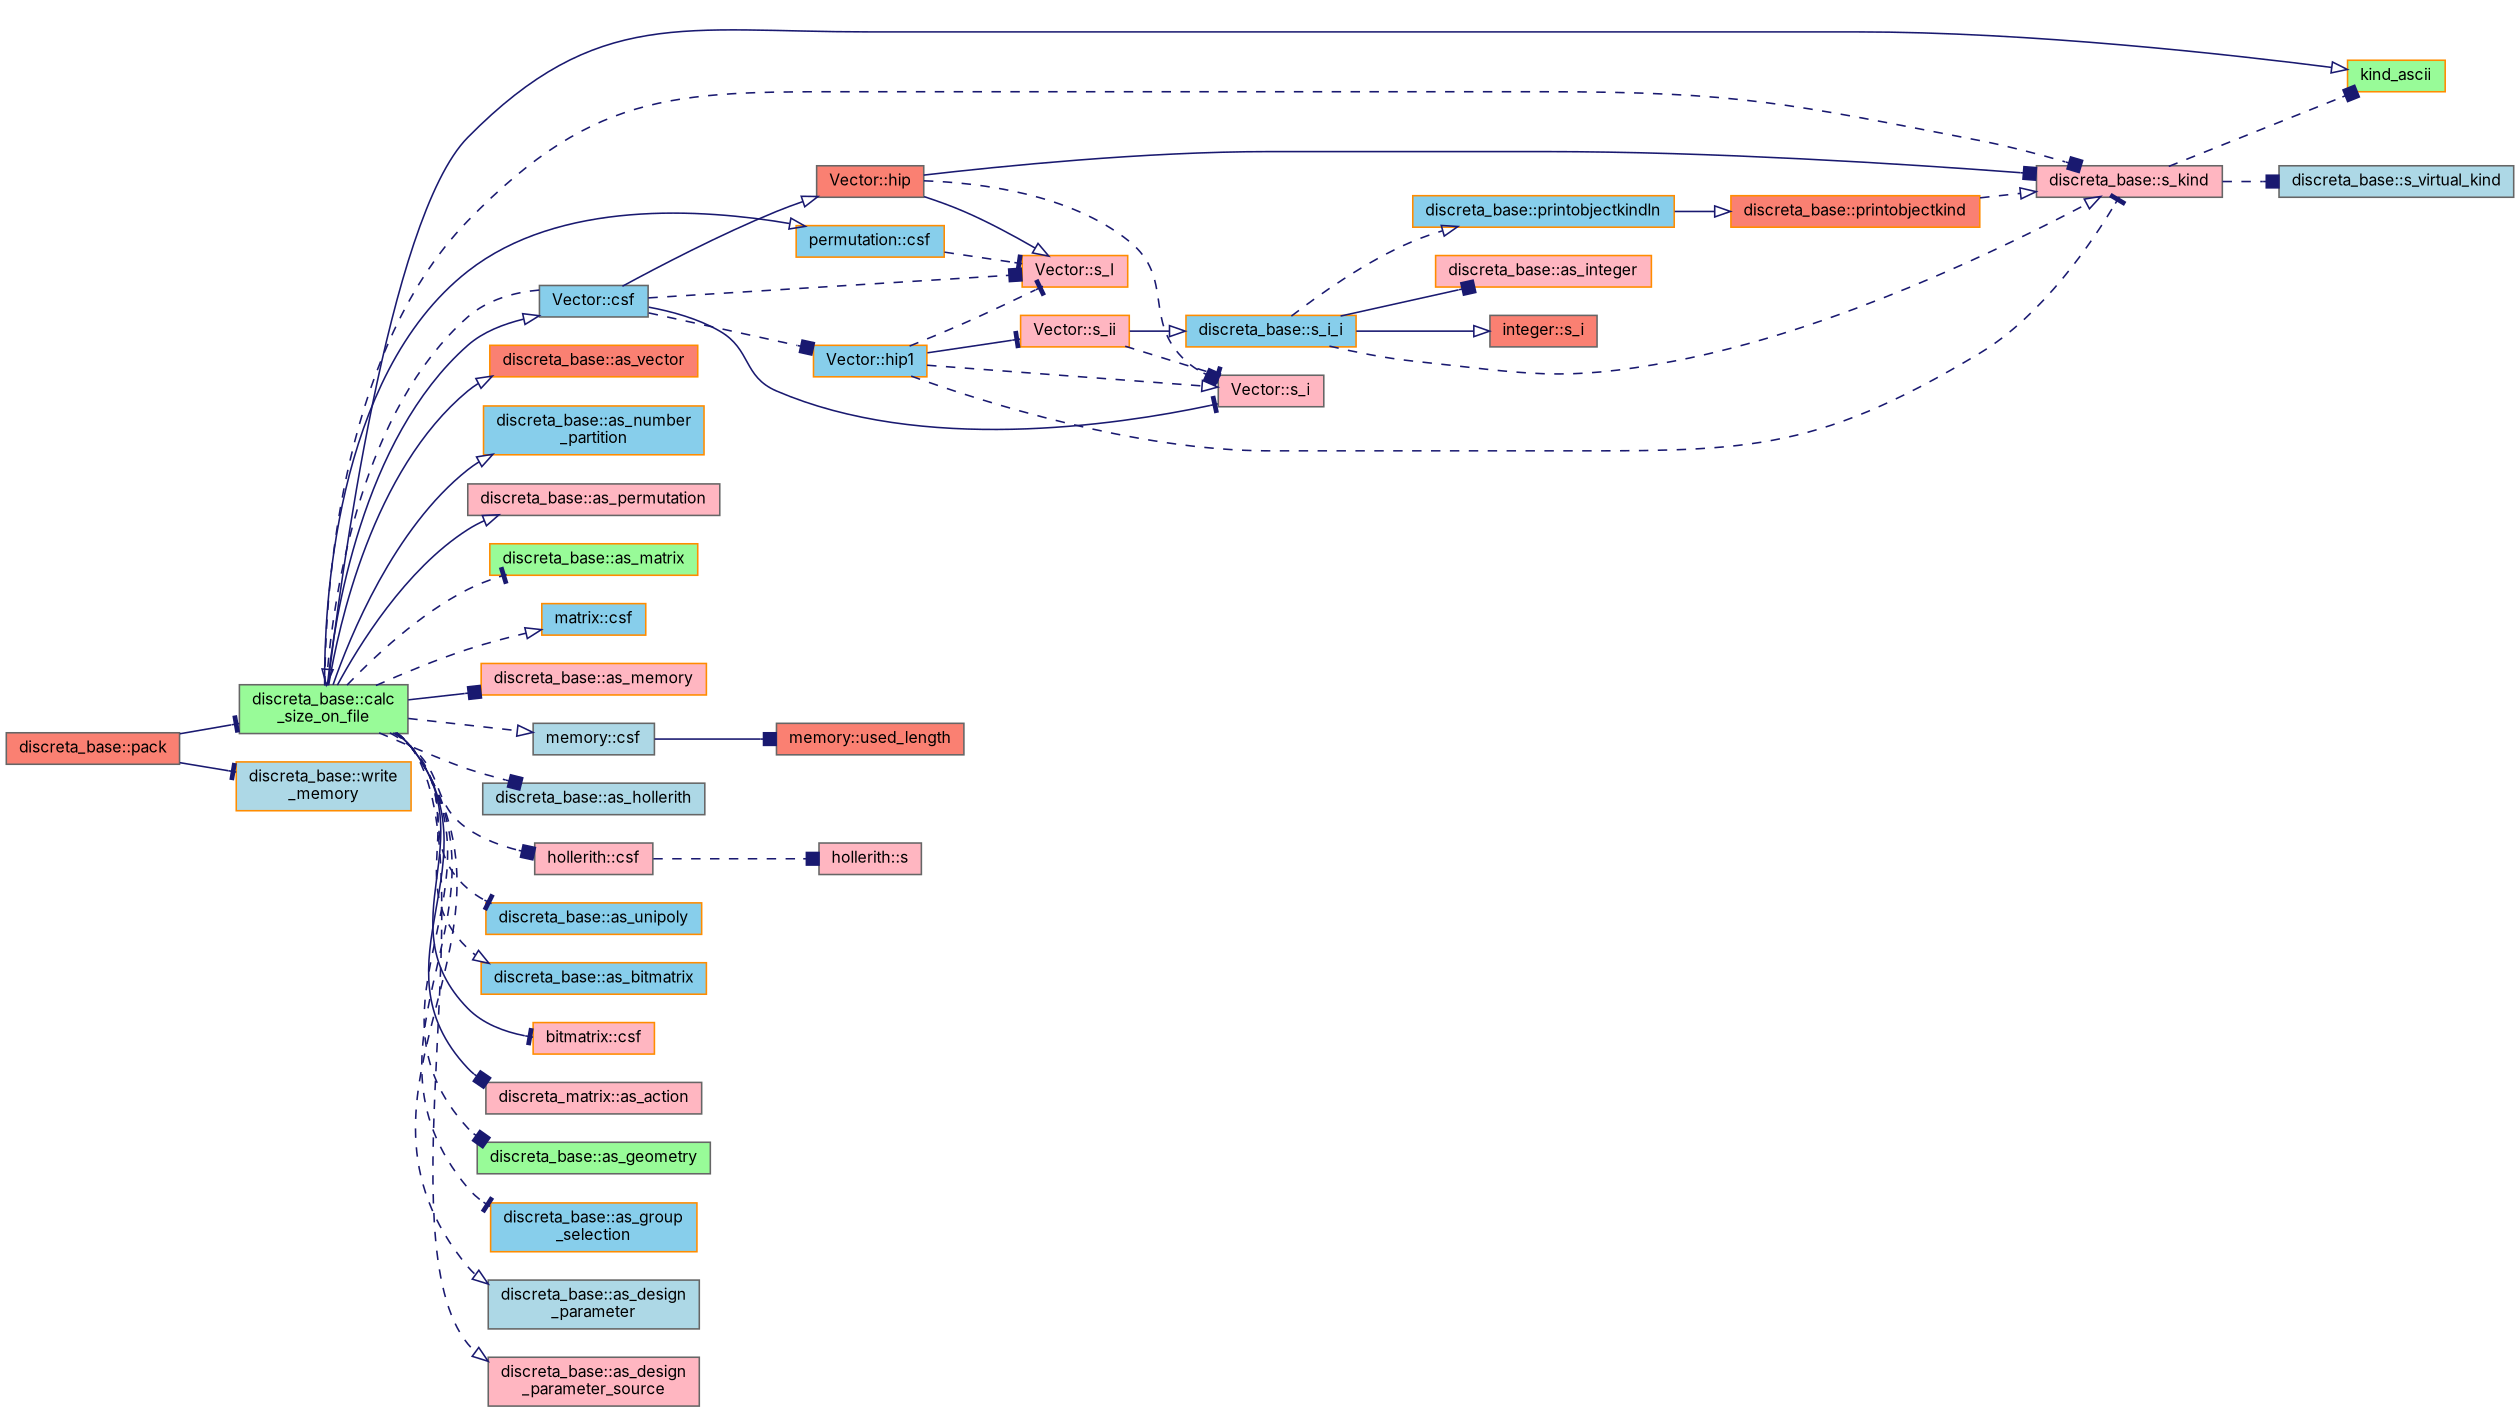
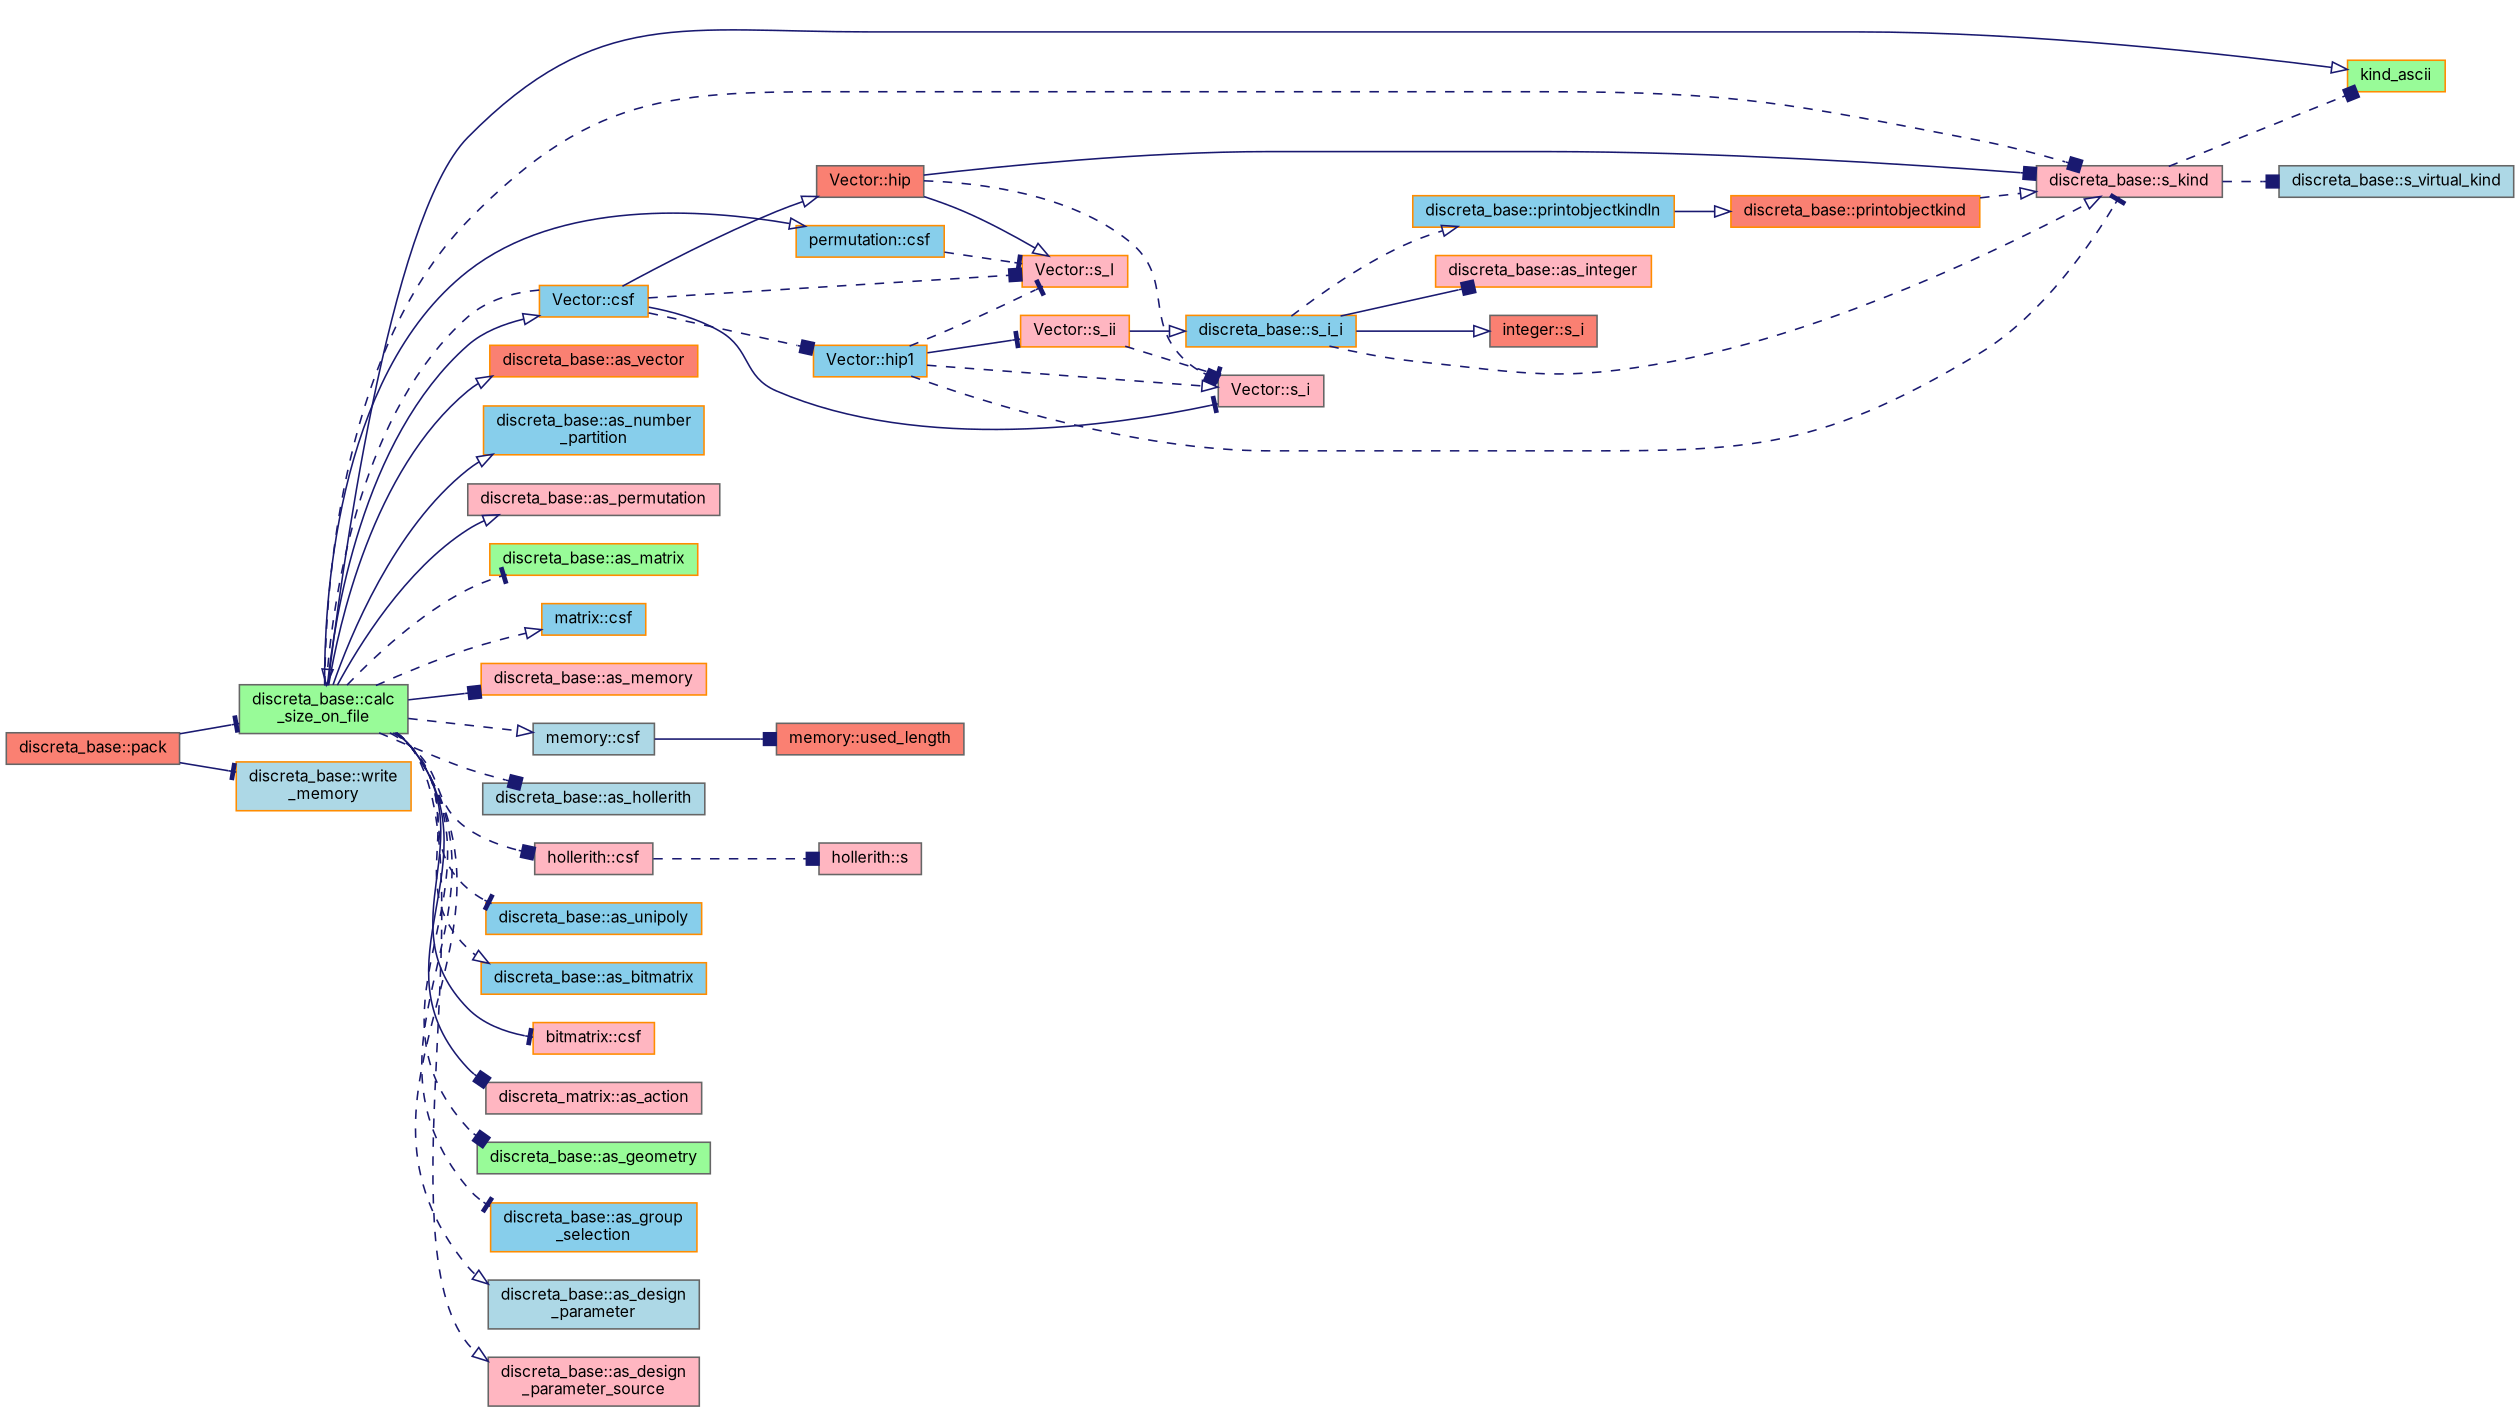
node "Vector::csf": color gray40 -> darkorange
